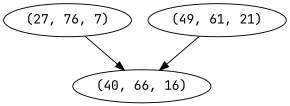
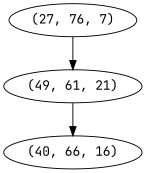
edge "(27, 76, 7)" -> "(40, 66, 16)": now "(27, 76, 7)" -> "(49, 61, 21)"
